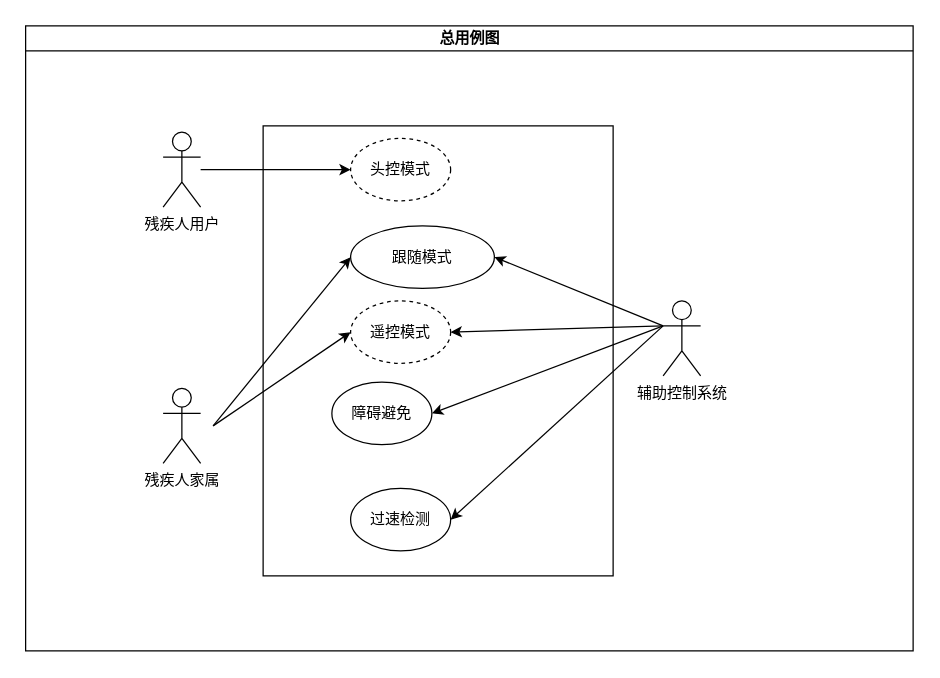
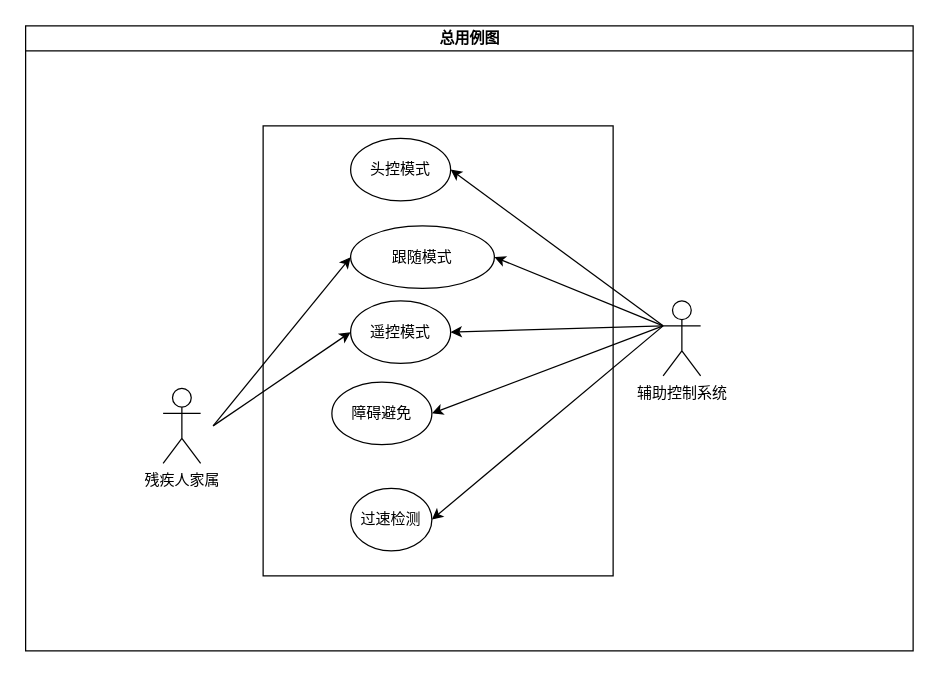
node "残疾人用户": removed
edge "残疾人用户" -> "头控模式": removed
node "头控模式": style dashed -> solid
edge "辅助控制系统" -> "头控模式": added
node "遥控模式": style dashed -> solid
node "过速检测": size 100x63 -> 81x63
